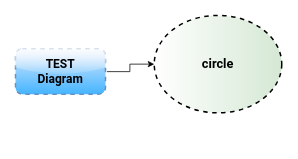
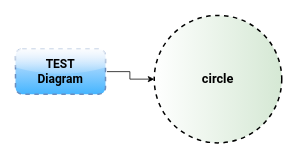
node "circle": size 128x98 -> 128x128
